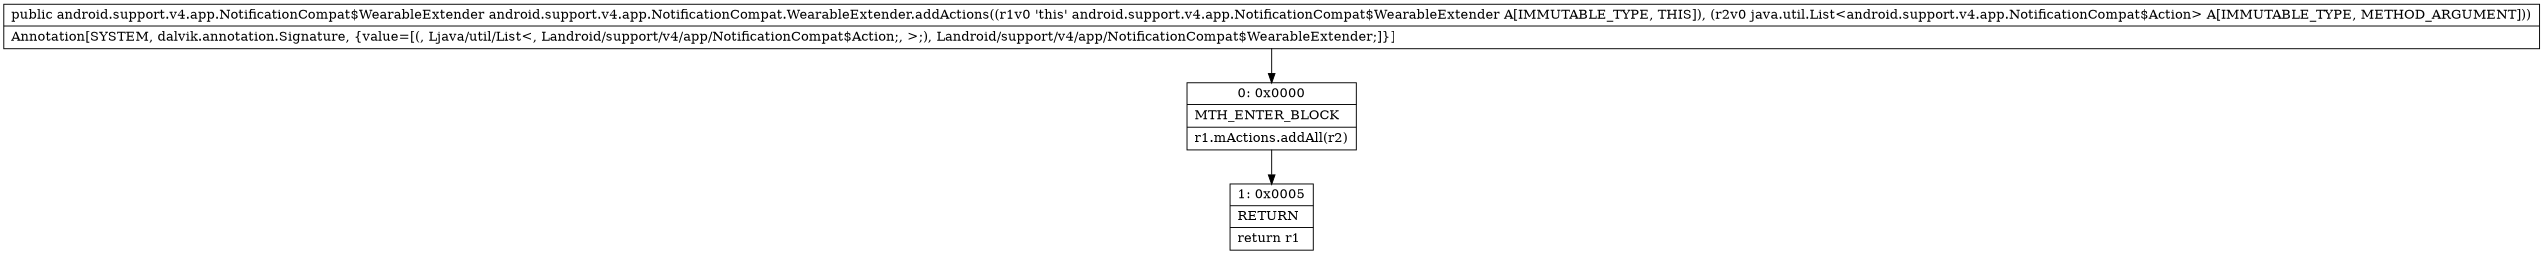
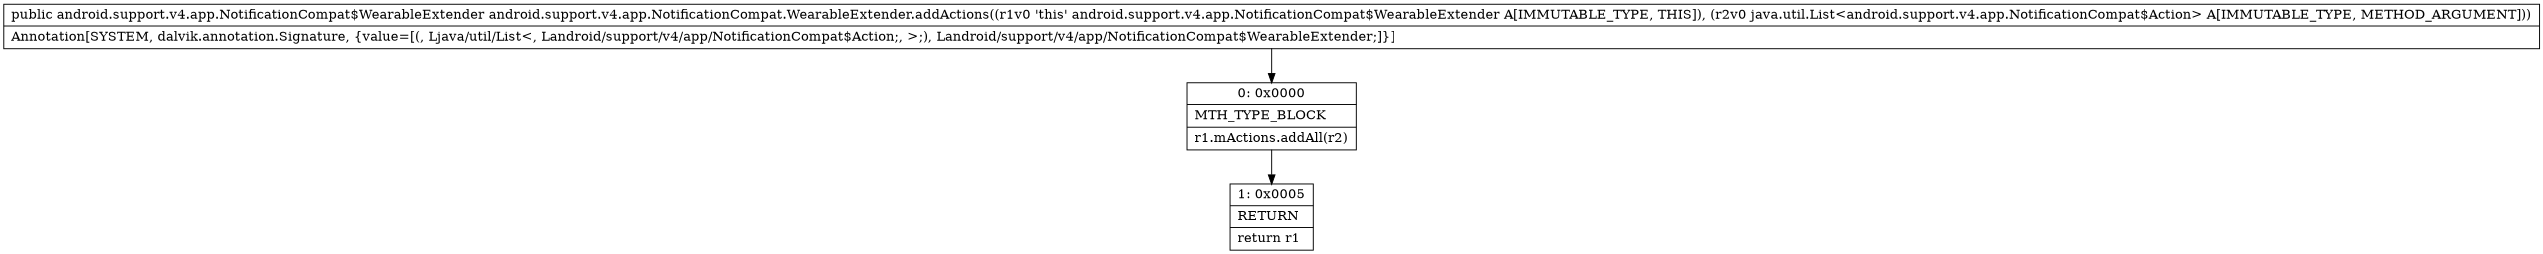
node "0: 0x0000": text "MTH_ENTER_BLOCK" -> "MTH_TYPE_BLOCK"
